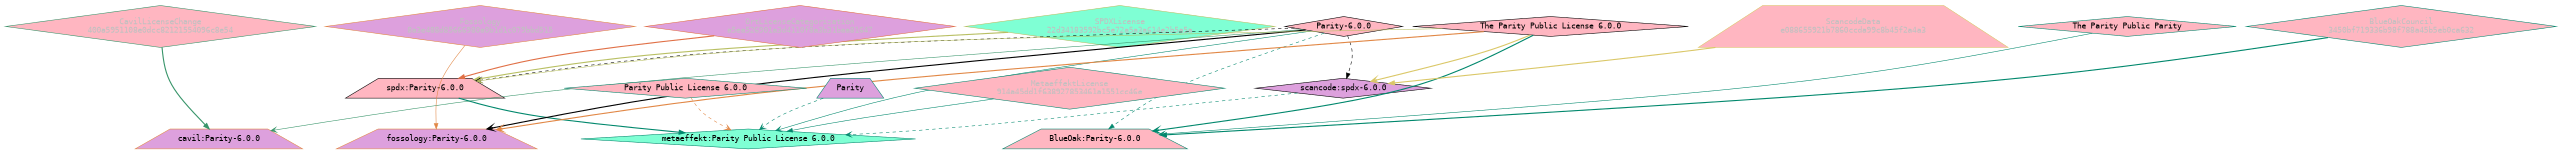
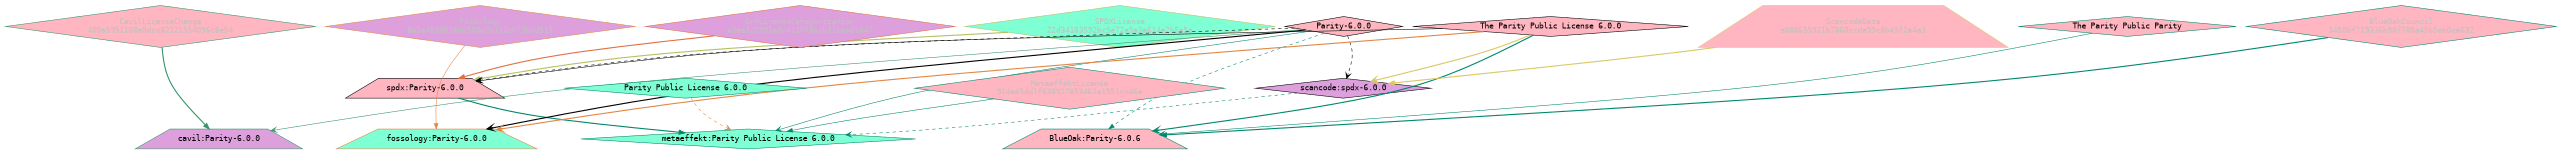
edge "The Parity Public License 6.0.0" -> "spdx:Parity-6.0.0": color #b8bf62 -> black
edge "Parity-6.0.0" -> "scancode:spdx-6.0.0": arrowhead normal -> vee
node "Parity Public License 6.0.0": fillcolor lightpink -> aquamarine
node "Parity": removed
node "cavil:Parity-6.0.0": color #e18745 -> #379469
node "fossology:Parity-6.0.0": fillcolor plum -> aquamarine
node "BlueOak:Parity-6.0.0": label "BlueOak:Parity-6.0.0" -> "BlueOak:Parity-6.0.6"
